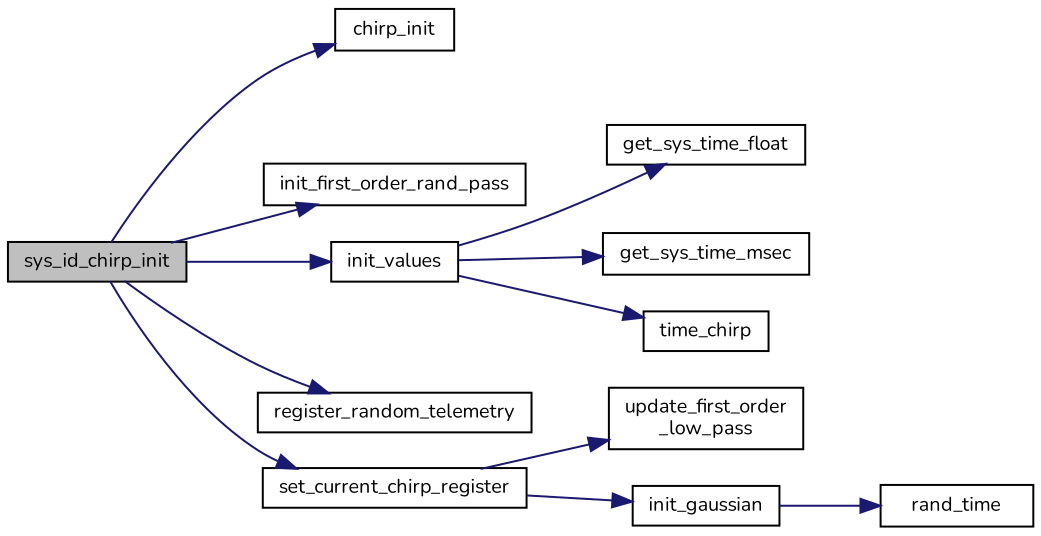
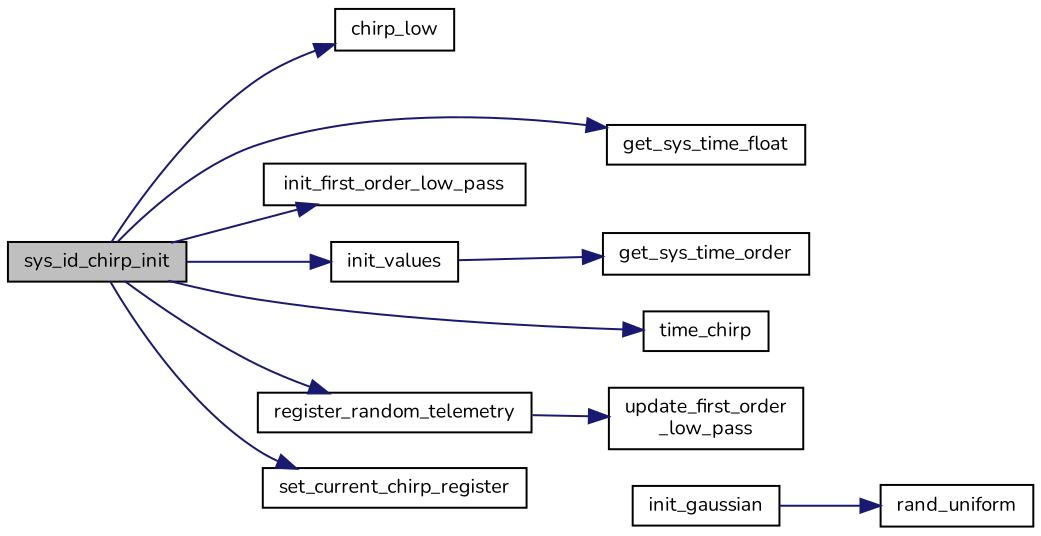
node "chirp_init": label "chirp_init" -> "chirp_low"
node "init_first_order_rand_pass": label "init_first_order_rand_pass" -> "init_first_order_low_pass"
edge "init_values" -> "get_sys_time_float": now "sys_id_chirp_init" -> "get_sys_time_float"
node "get_sys_time_msec": label "get_sys_time_msec" -> "get_sys_time_order"
edge "init_values" -> "time_chirp": now "sys_id_chirp_init" -> "time_chirp"
edge "set_current_chirp_register" -> "update_first_order _low_pass": now "register_random_telemetry" -> "update_first_order _low_pass"
edge "set_current_chirp_register" -> "init_gaussian": removed
node "rand_time": label "rand_time" -> "rand_uniform"
